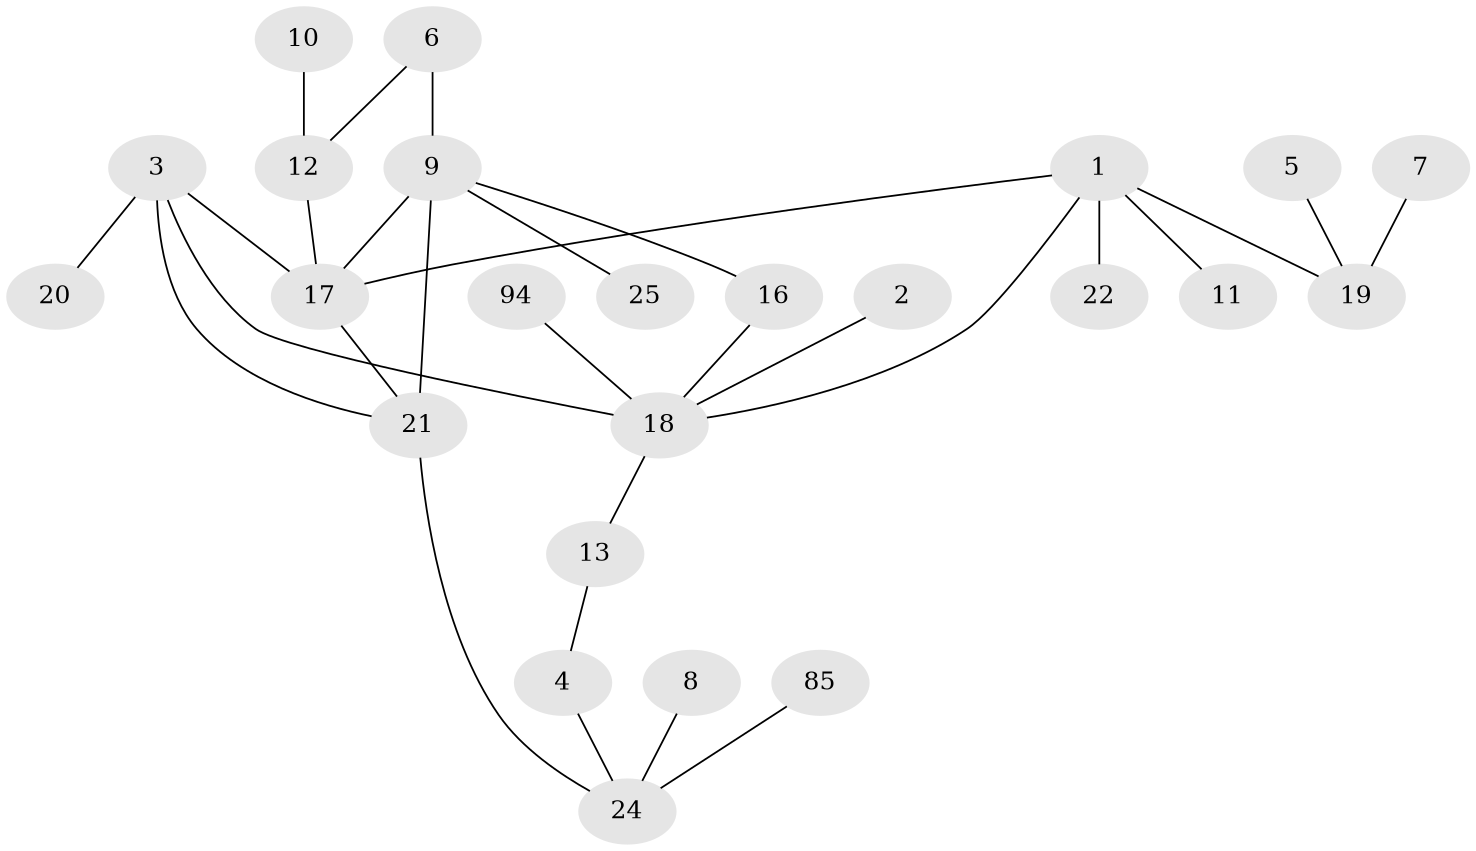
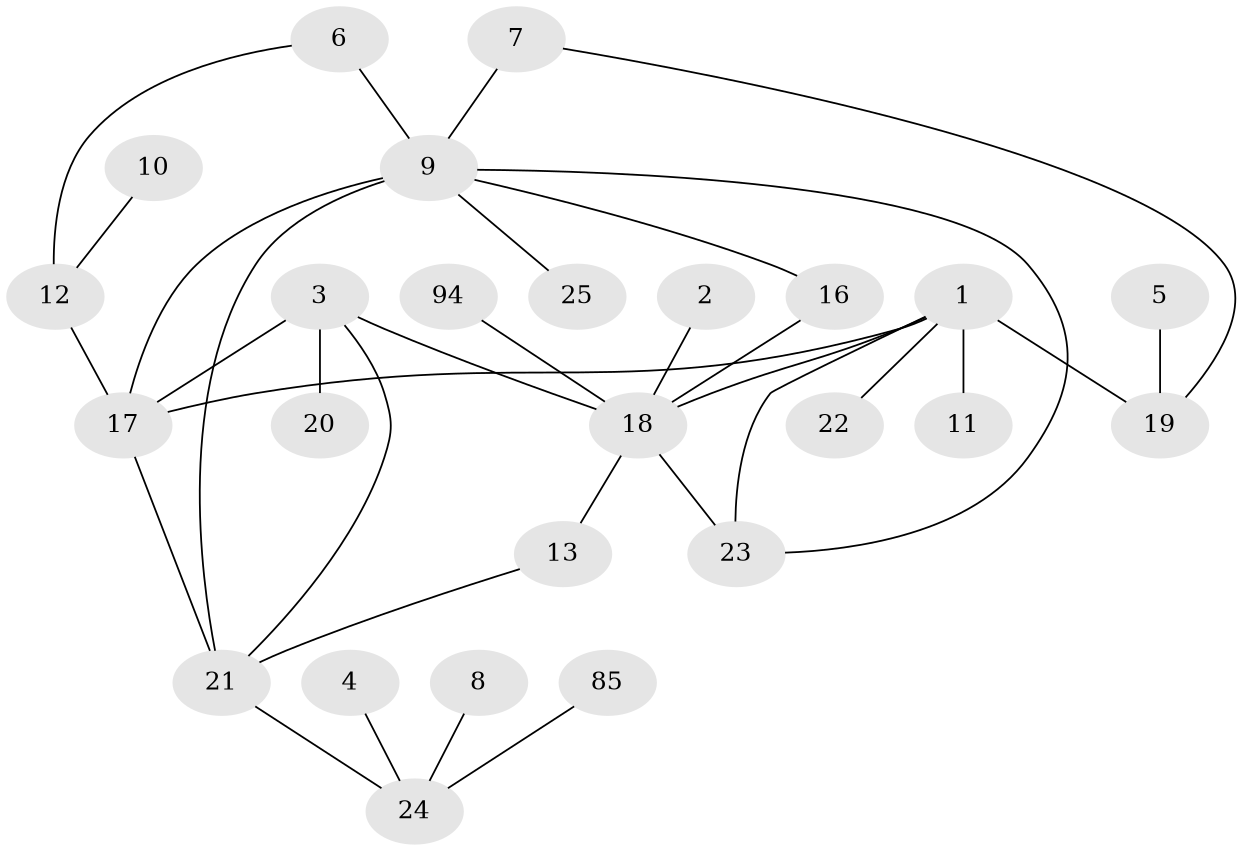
edge "7" -- "9": added
node "23": added
edge "13" -- "4": now "13" -- "21"
